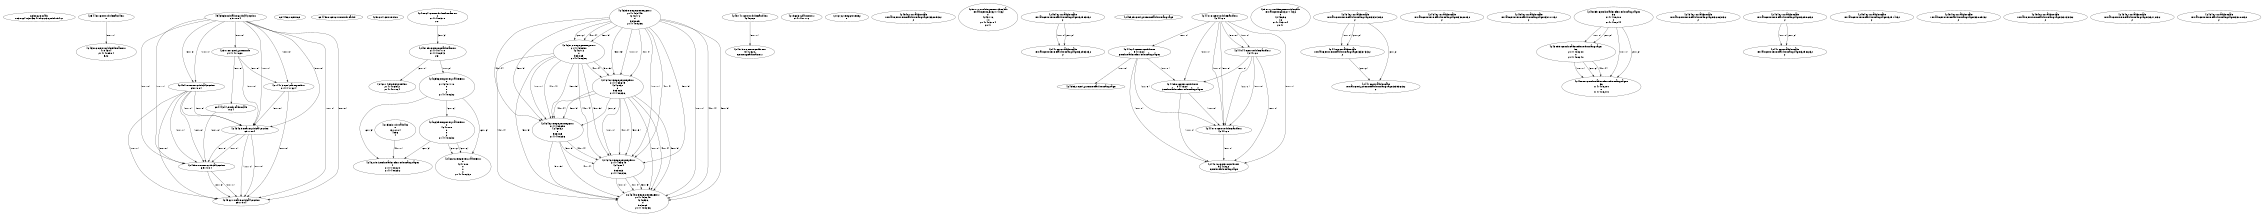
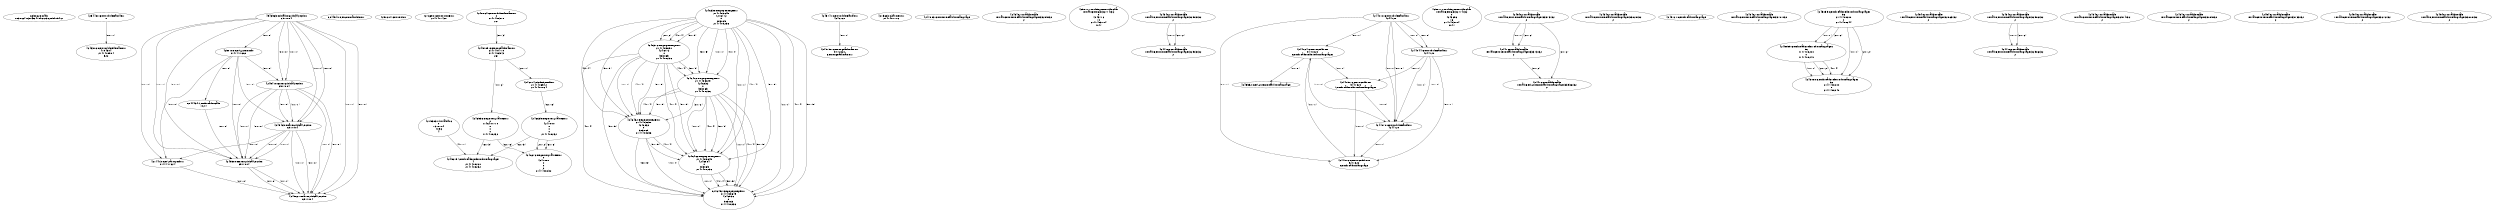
node "6844560.GetACP": removed
node "6844580.GetCurrentThreadId": removed
node "6844540.GetCommandLineW": added
node "4276690.GetVersionExW 2147417420": added
node "4246338.RegOpenKeyExW 2147483449 4246772 0 983065 2147408236": label "4246338.RegOpenKeyExW 2147483449 4246772 0 983065 2147408236" -> "4246338.RegOpenKeyExW 2147483649 4246772 0 983065 2147408236"
node "4246722.RegCloseKey 0": removed
node "4247883.GetUserDefaultUILanguage": added
node "4245525.GetSystemDefaultUILanguage": removed
node "4245121.GetThreadUILanguage": added
edge "4244018.GetModuleHandleW 4244120" -> "4244050.GetProcAddress 9441320 SetThreadPreferredUILanguages": removed, label "(0-->1)"
node "4245758.GetProcAddress 9441320 GetLongPathNameW": label "4245758.GetProcAddress 9441320 GetLongPathNameW" -> "4245758.GetLongPathNameW 9441320 GetLongPathNameW"
edge "4250188.GetSystemInfo 2147417660" -> "4245418.EnterCriticalSection 6917004": added, label "(0-->0)"
edge "4250188.GetSystemInfo 2147417660" -> "4245580.EnterCriticalSection 6917004": added, label "(0-->0)"
edge "4246556.RegQueryValueExW 0 2146407710 0 0 0 2147408232" -> "4246635.RegQueryValueExW 0 4247000 0 0 0 2147408232": now "4246014.FindFirstFileW 2147406542 2147407064" -> "4246635.RegQueryValueExW 0 4247000 0 0 0 2147408232"
edge "4214413.GetStartupInfoW 2147417624" -> "4245469.LeaveCriticalSection 6917004": reversed
edge "4244024.GetProcAddress 9441320 GetThreadPreferredUILanguages" -> "4244076.GetProcAddress 9441320 GetThreadUILanguage": reversed
